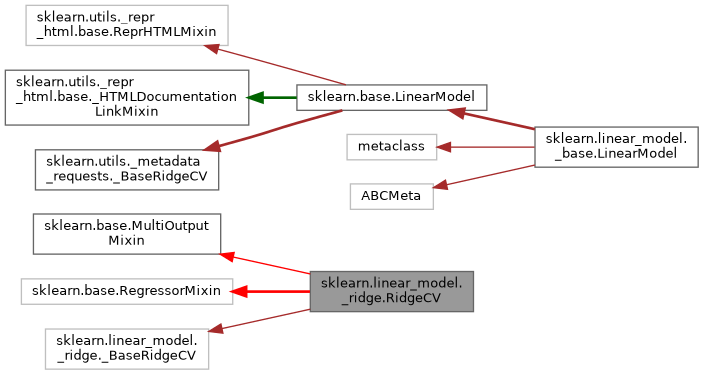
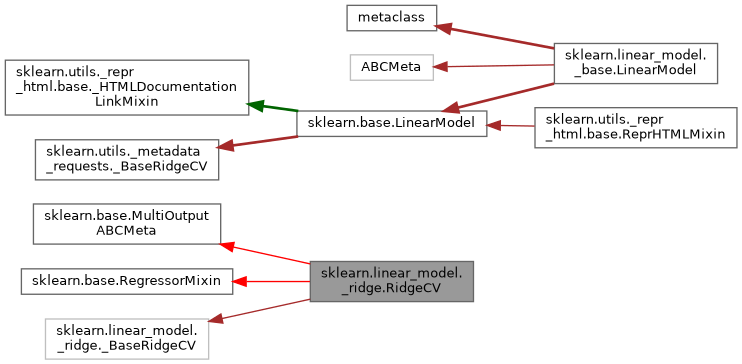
node "sklearn.utils._repr _html.base.ReprHTMLMixin": color grey75 -> gray40
edge "sklearn.base.LinearModel" -> "sklearn.utils._repr _html.base.ReprHTMLMixin": reversed
node "metaclass": color grey75 -> gray40
edge "sklearn.linear_model. _base.LinearModel" -> "metaclass": style solid -> bold
node "sklearn.base.MultiOutput Mixin": label "sklearn.base.MultiOutput Mixin" -> "sklearn.base.MultiOutput ABCMeta"
node "sklearn.base.RegressorMixin": color grey75 -> gray40
edge "sklearn.linear_model. _ridge.RidgeCV" -> "sklearn.base.RegressorMixin": style bold -> solid
